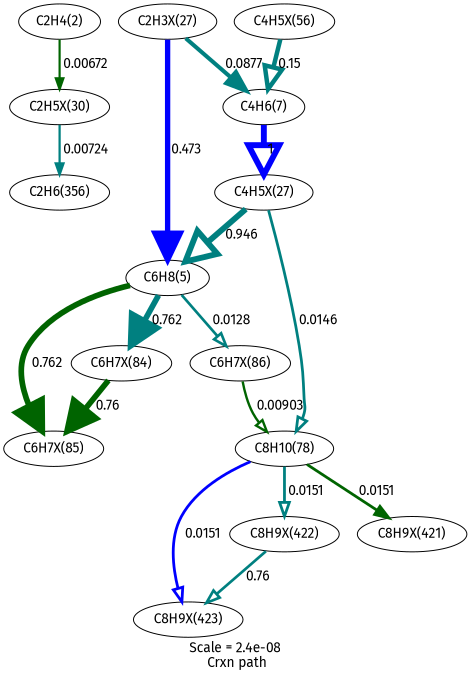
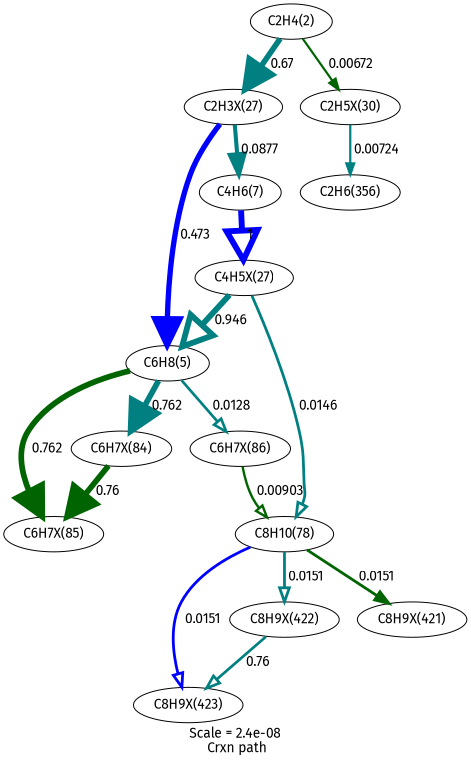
node "C4H5X(56)": removed
edge "C2H4(2)" -> "C2H3X(27)": added, label "0.67"
